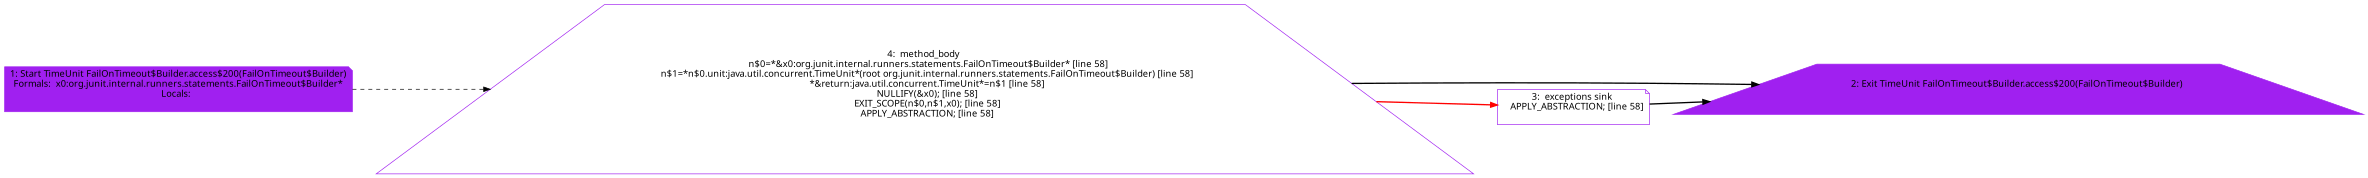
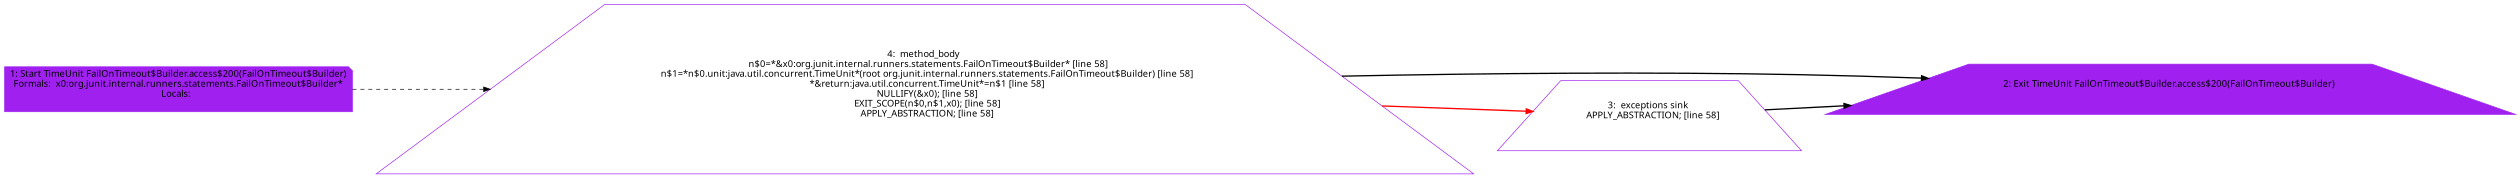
node "3:  exceptions sink APPLY_ABSTRACTION; [line 58]": shape note -> trapezium
